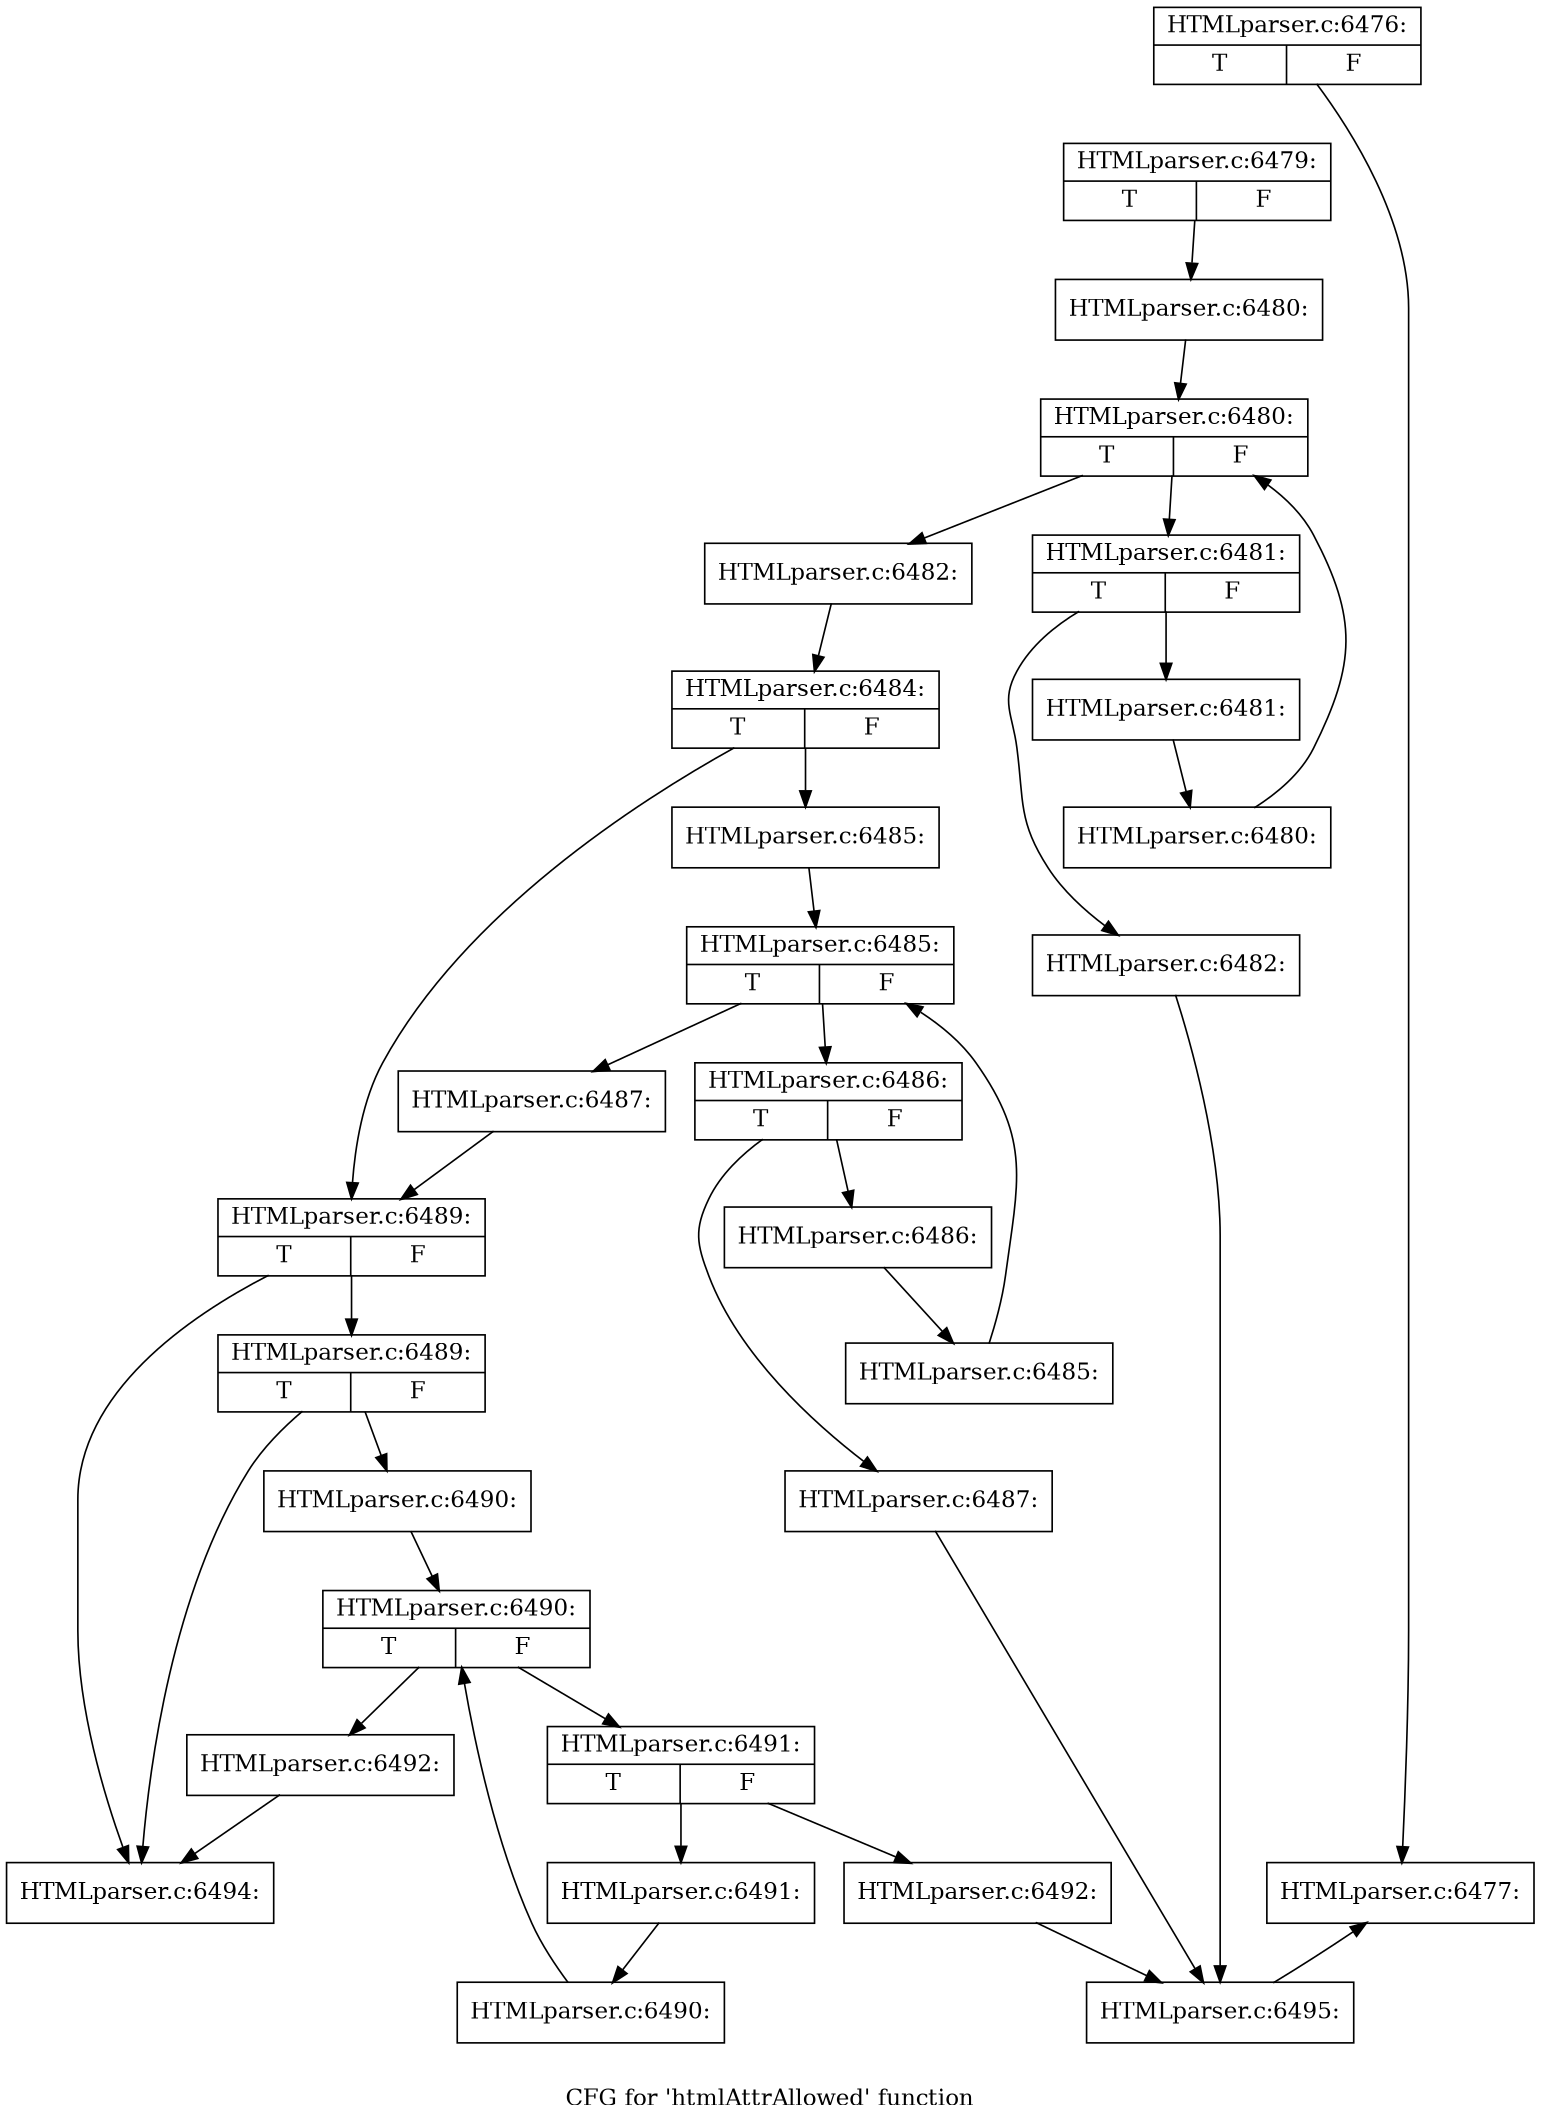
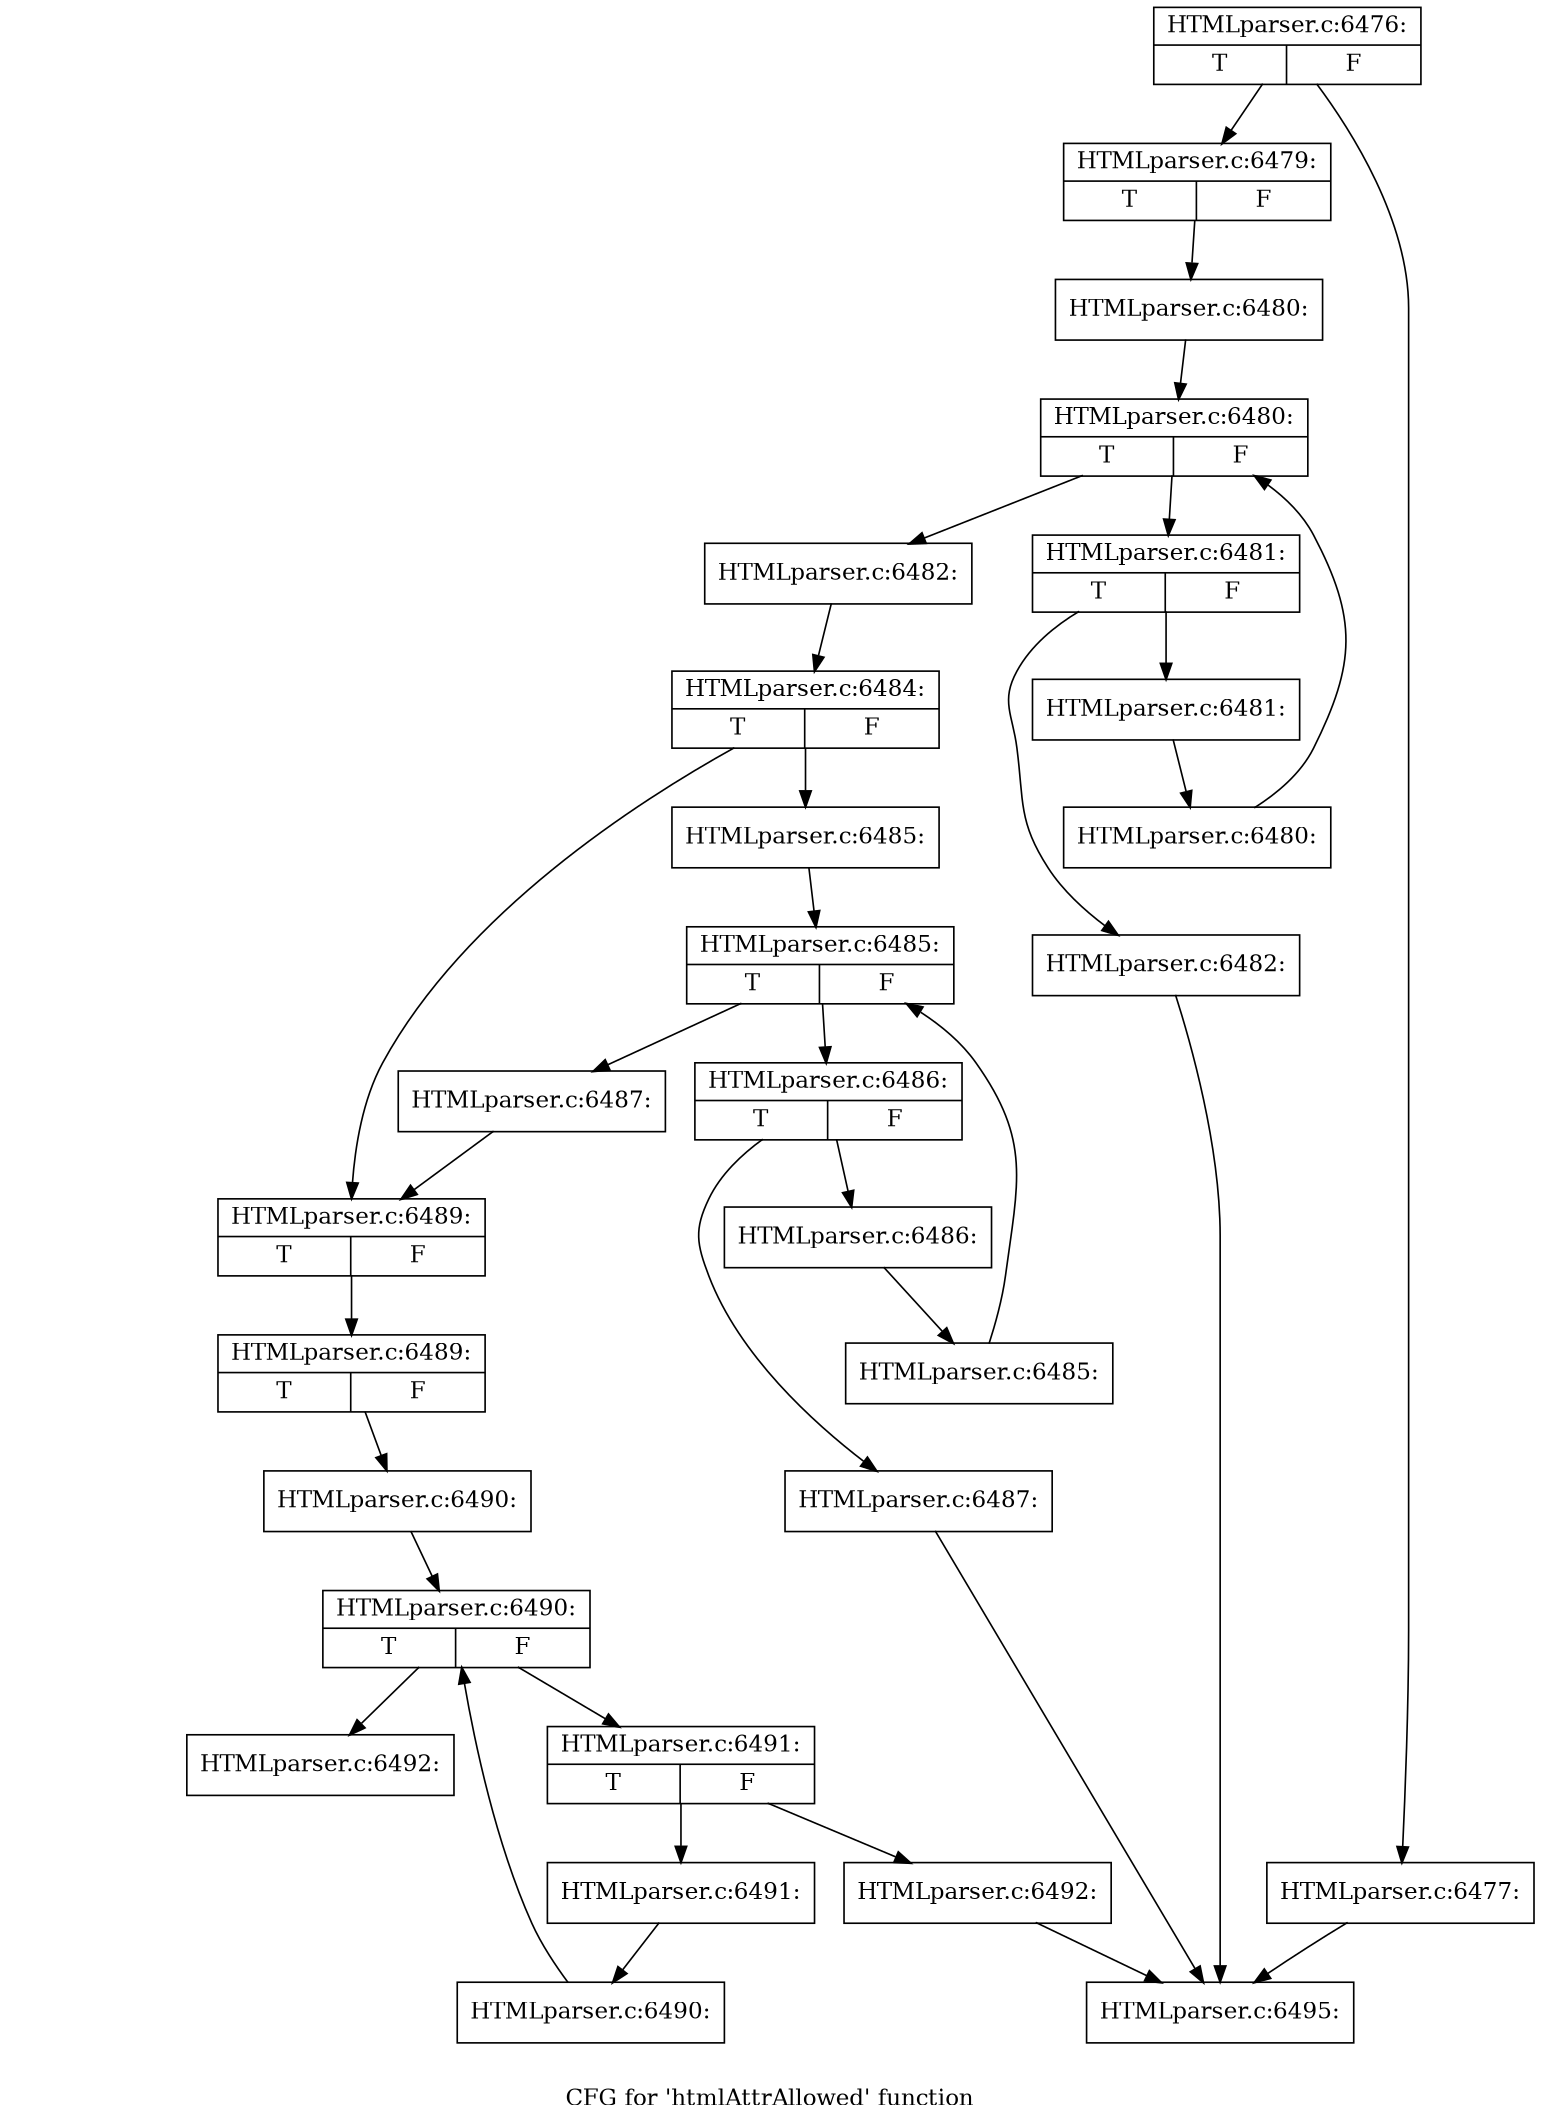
edge "HTMLparser.c:6476:" -> "HTMLparser.c:6479:": added
node "HTMLparser.c:6494:": removed
edge "HTMLparser.c:6495:" -> "HTMLparser.c:6477:": reversed
